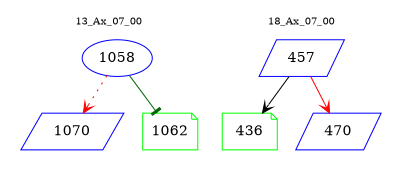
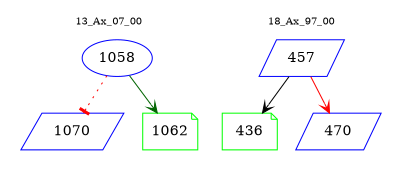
cluster "18_Ax_07_00": label "18_Ax_07_00" -> "18_Ax_97_00"
edge "1058" -> "1070": arrowhead vee -> tee
edge "1058" -> "1062": arrowhead tee -> vee
